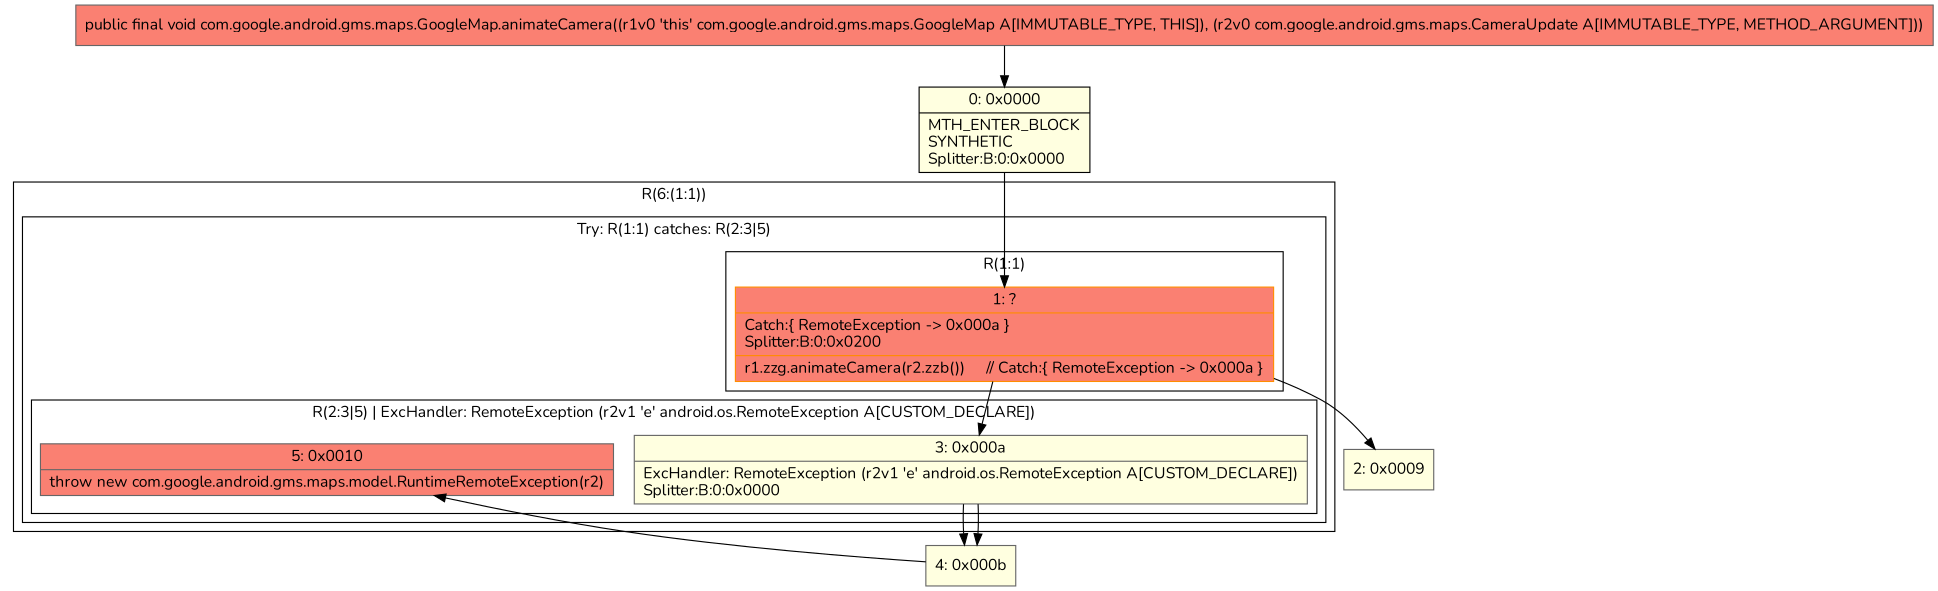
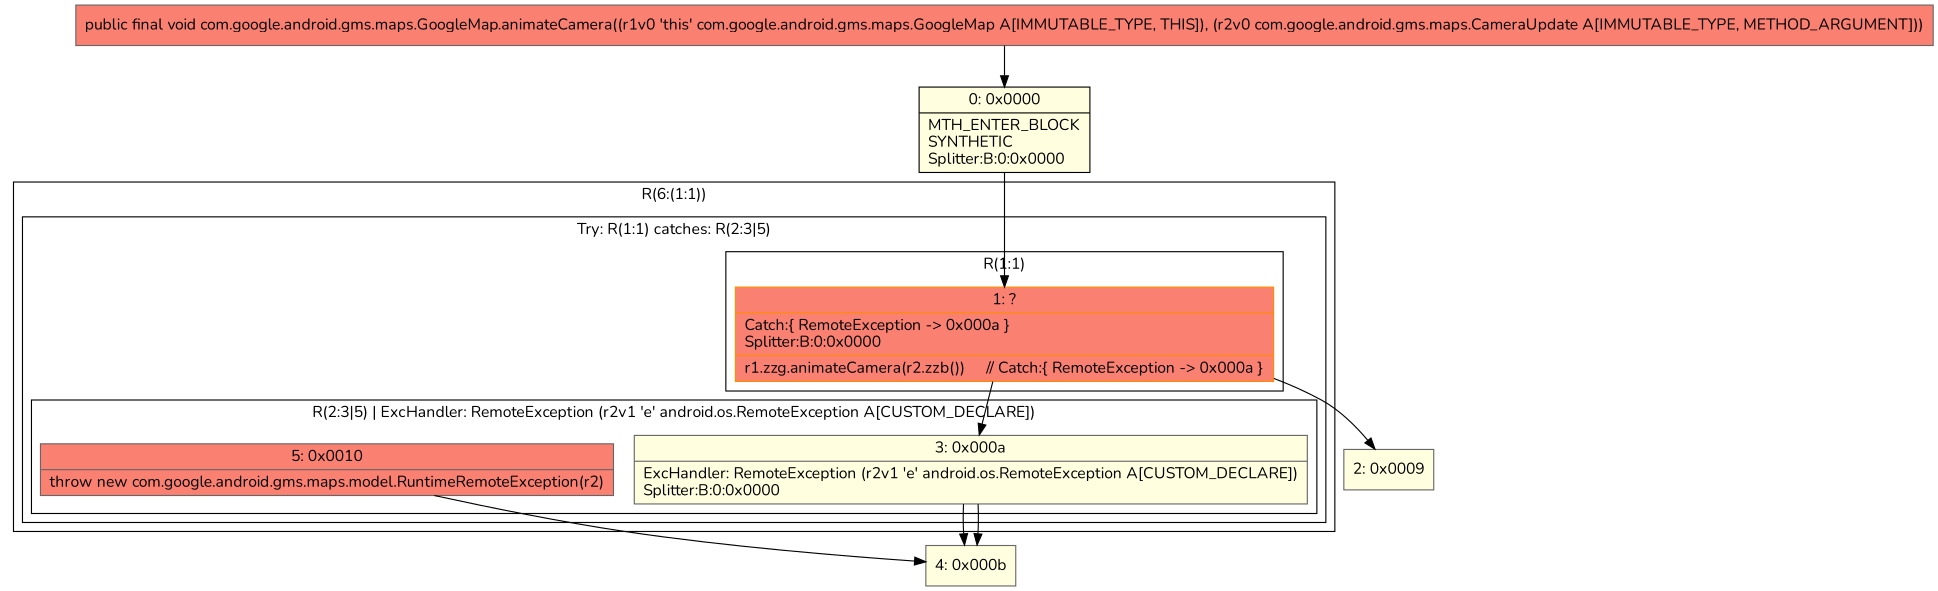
node "1: ?": text "Splitter:B:0:0x0200" -> "Splitter:B:0:0x0000"
edge "4: 0x000b" -> "5: 0x0010": reversed
